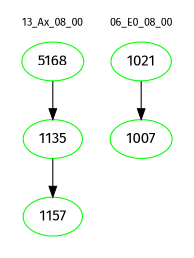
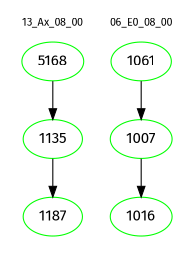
node "1021": label "1021" -> "1061"
node "1157": label "1157" -> "1187"
node "1016": added
